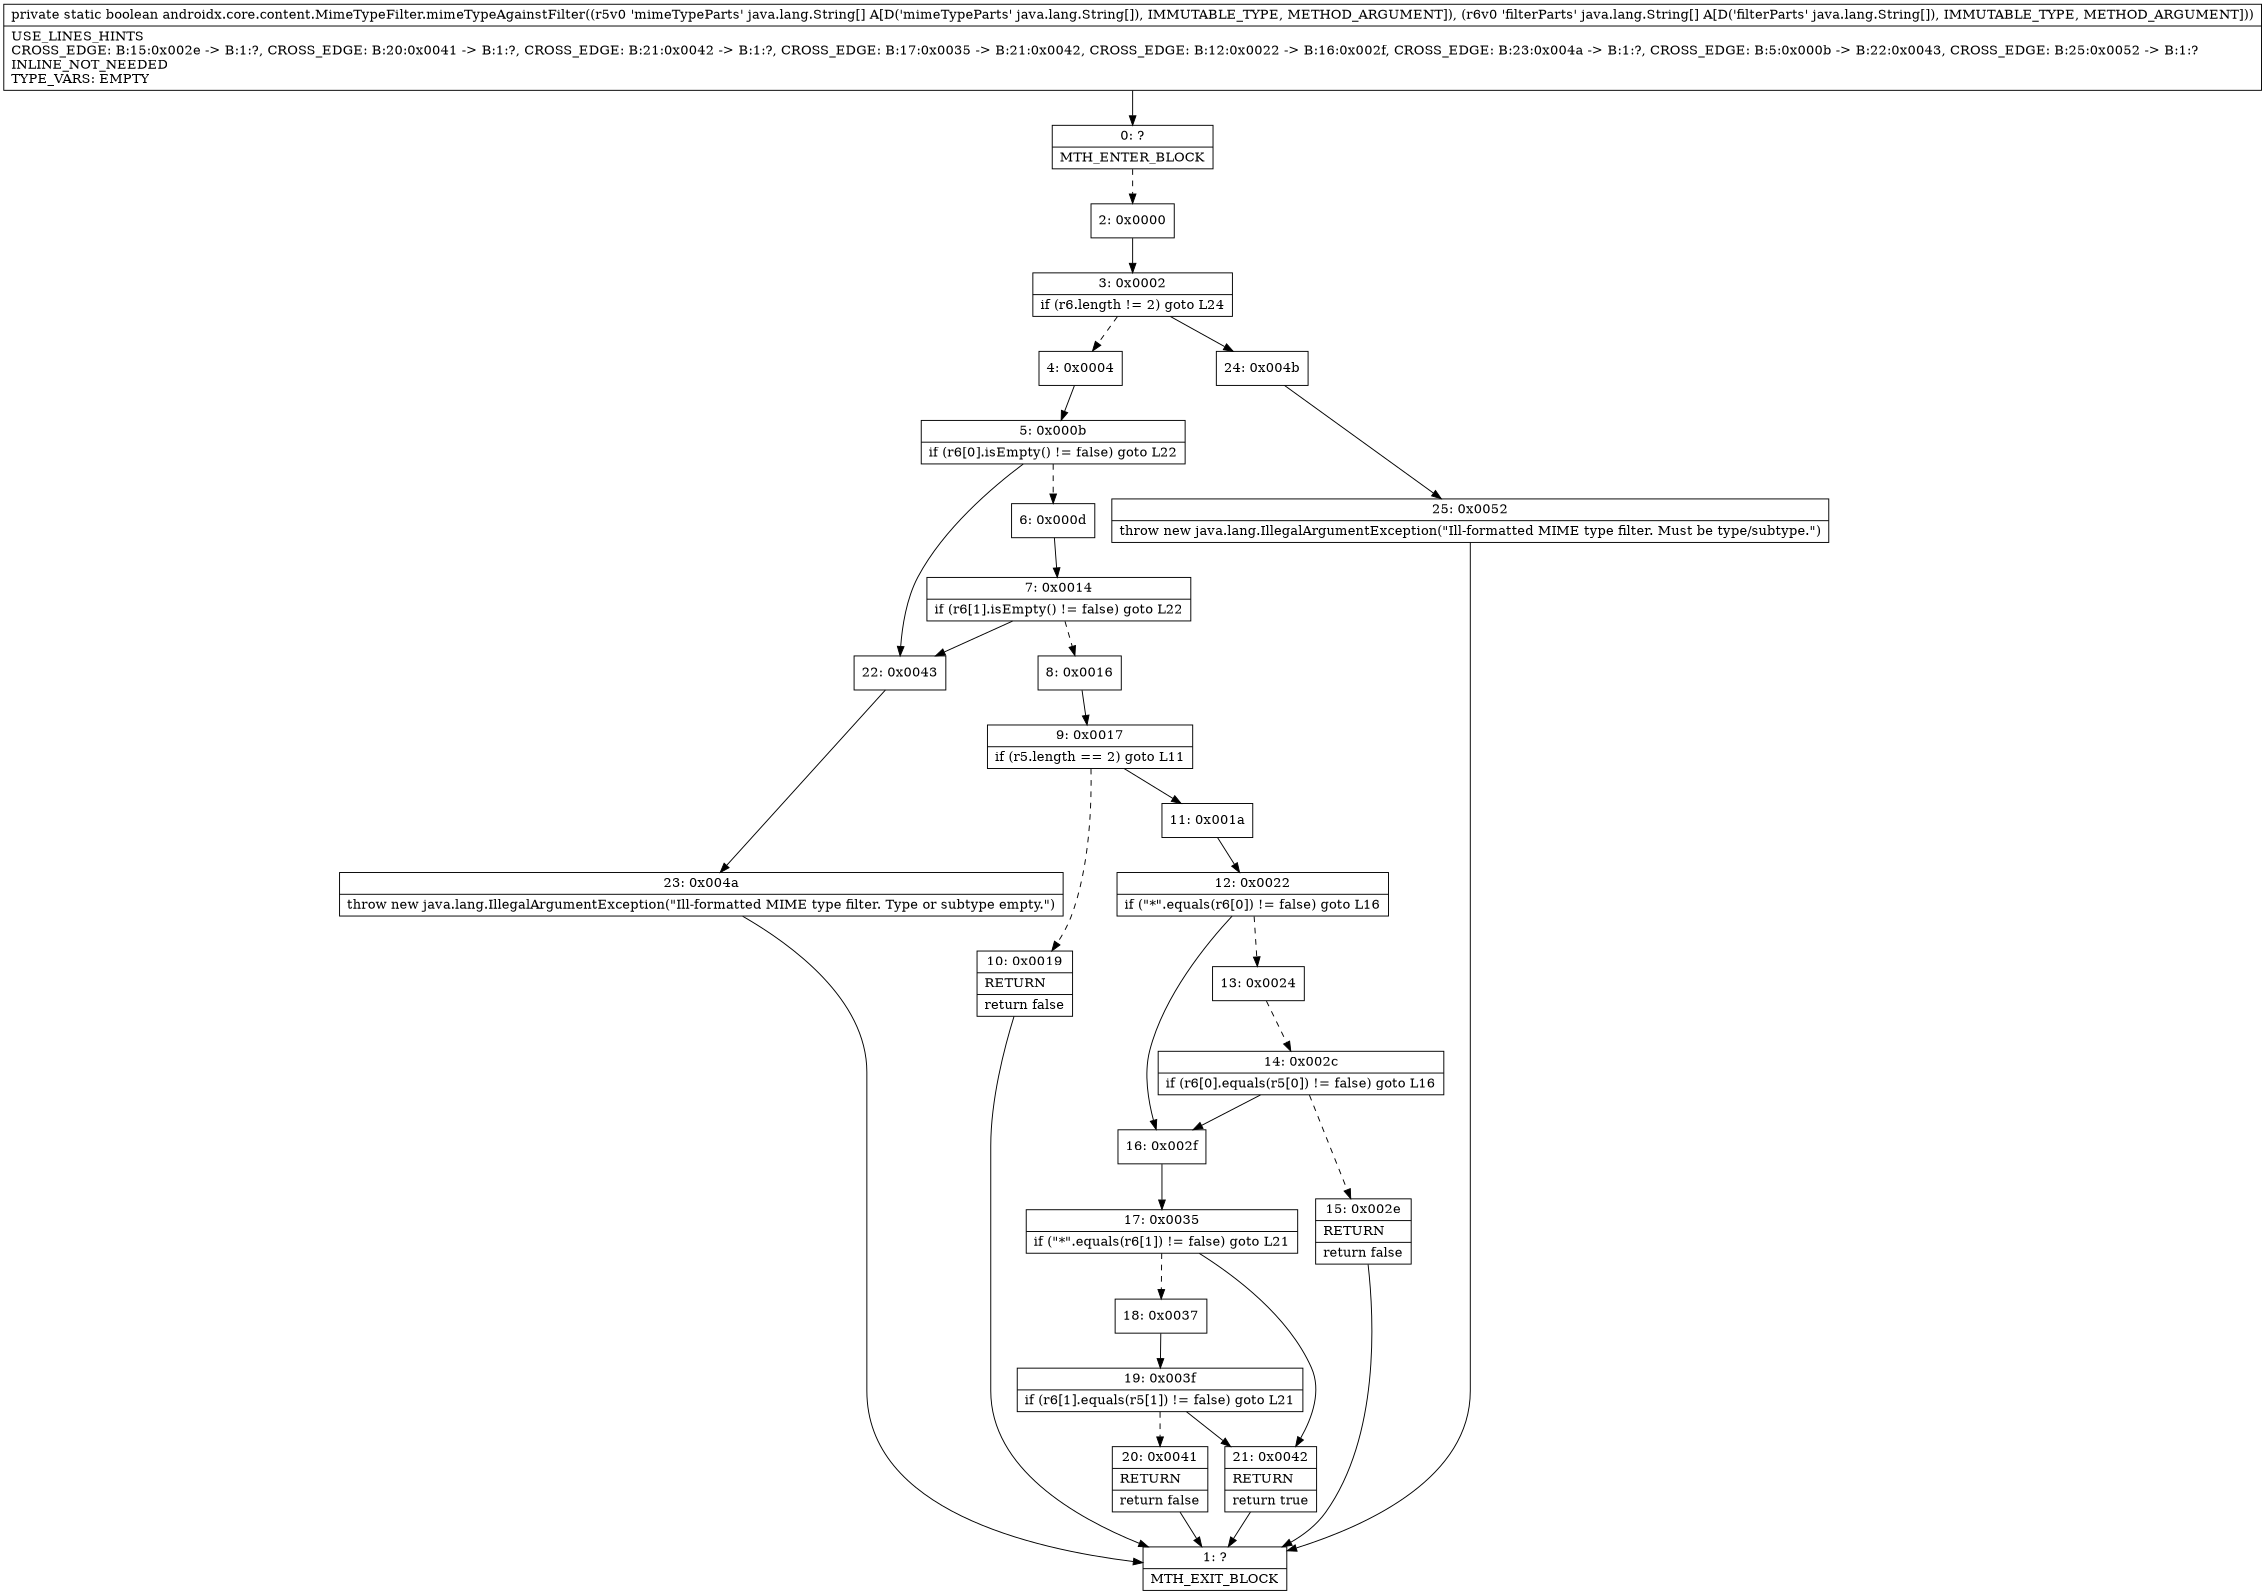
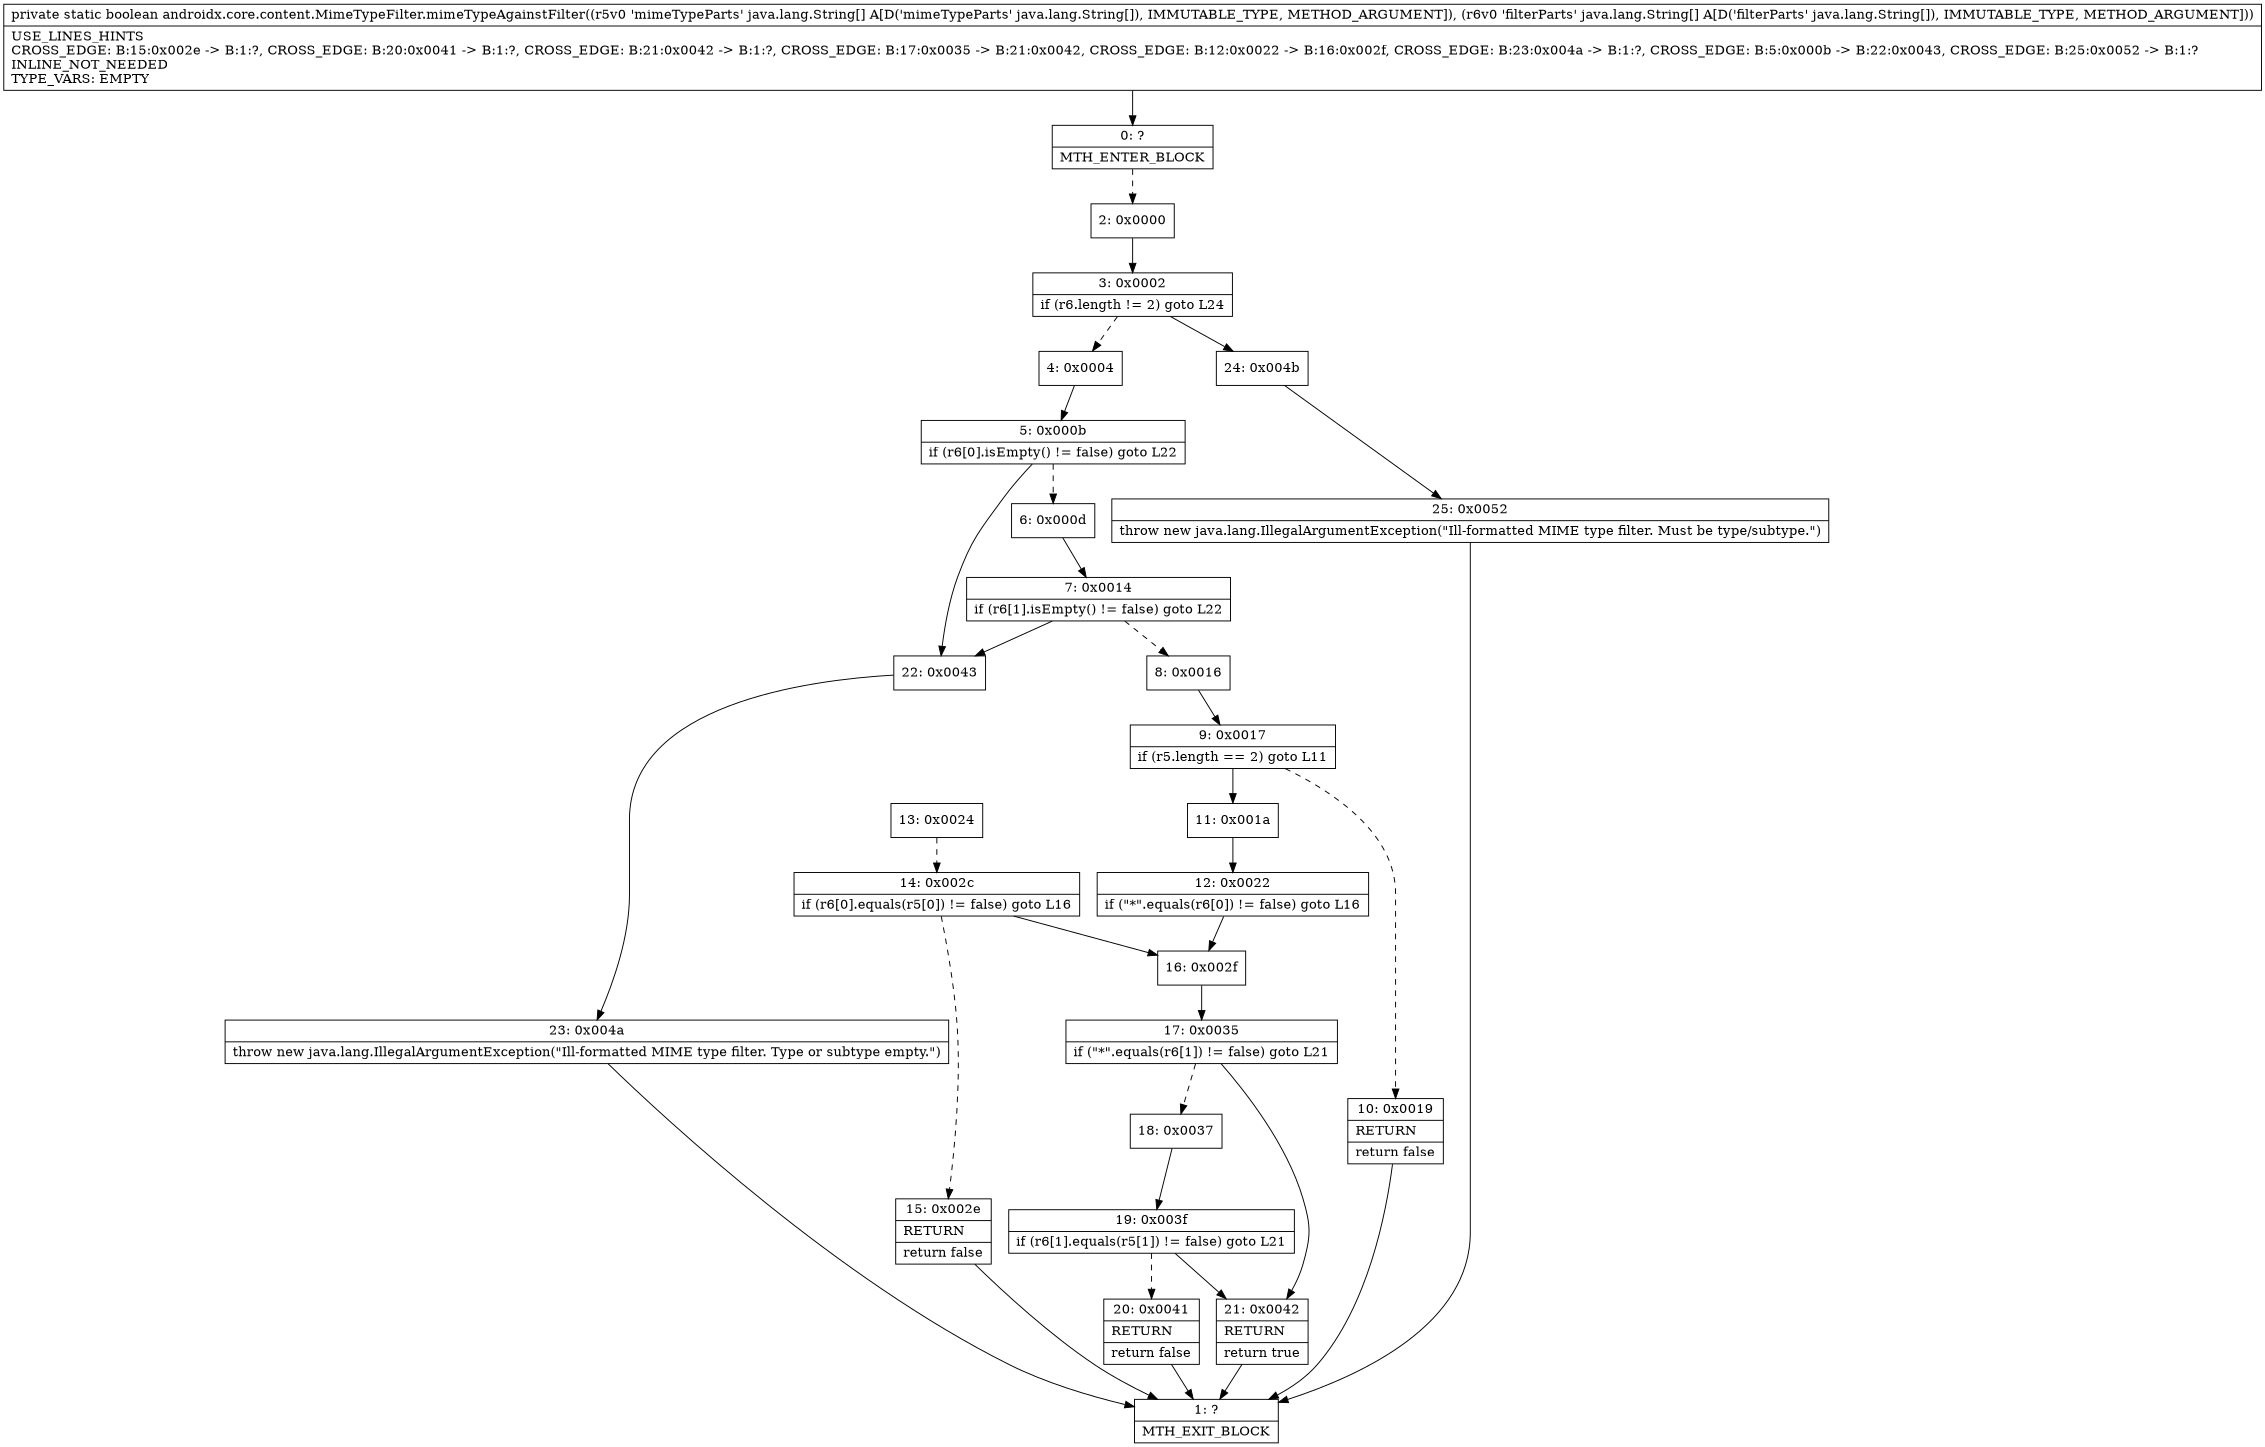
edge "12: 0x0022" -> "13: 0x0024": removed
